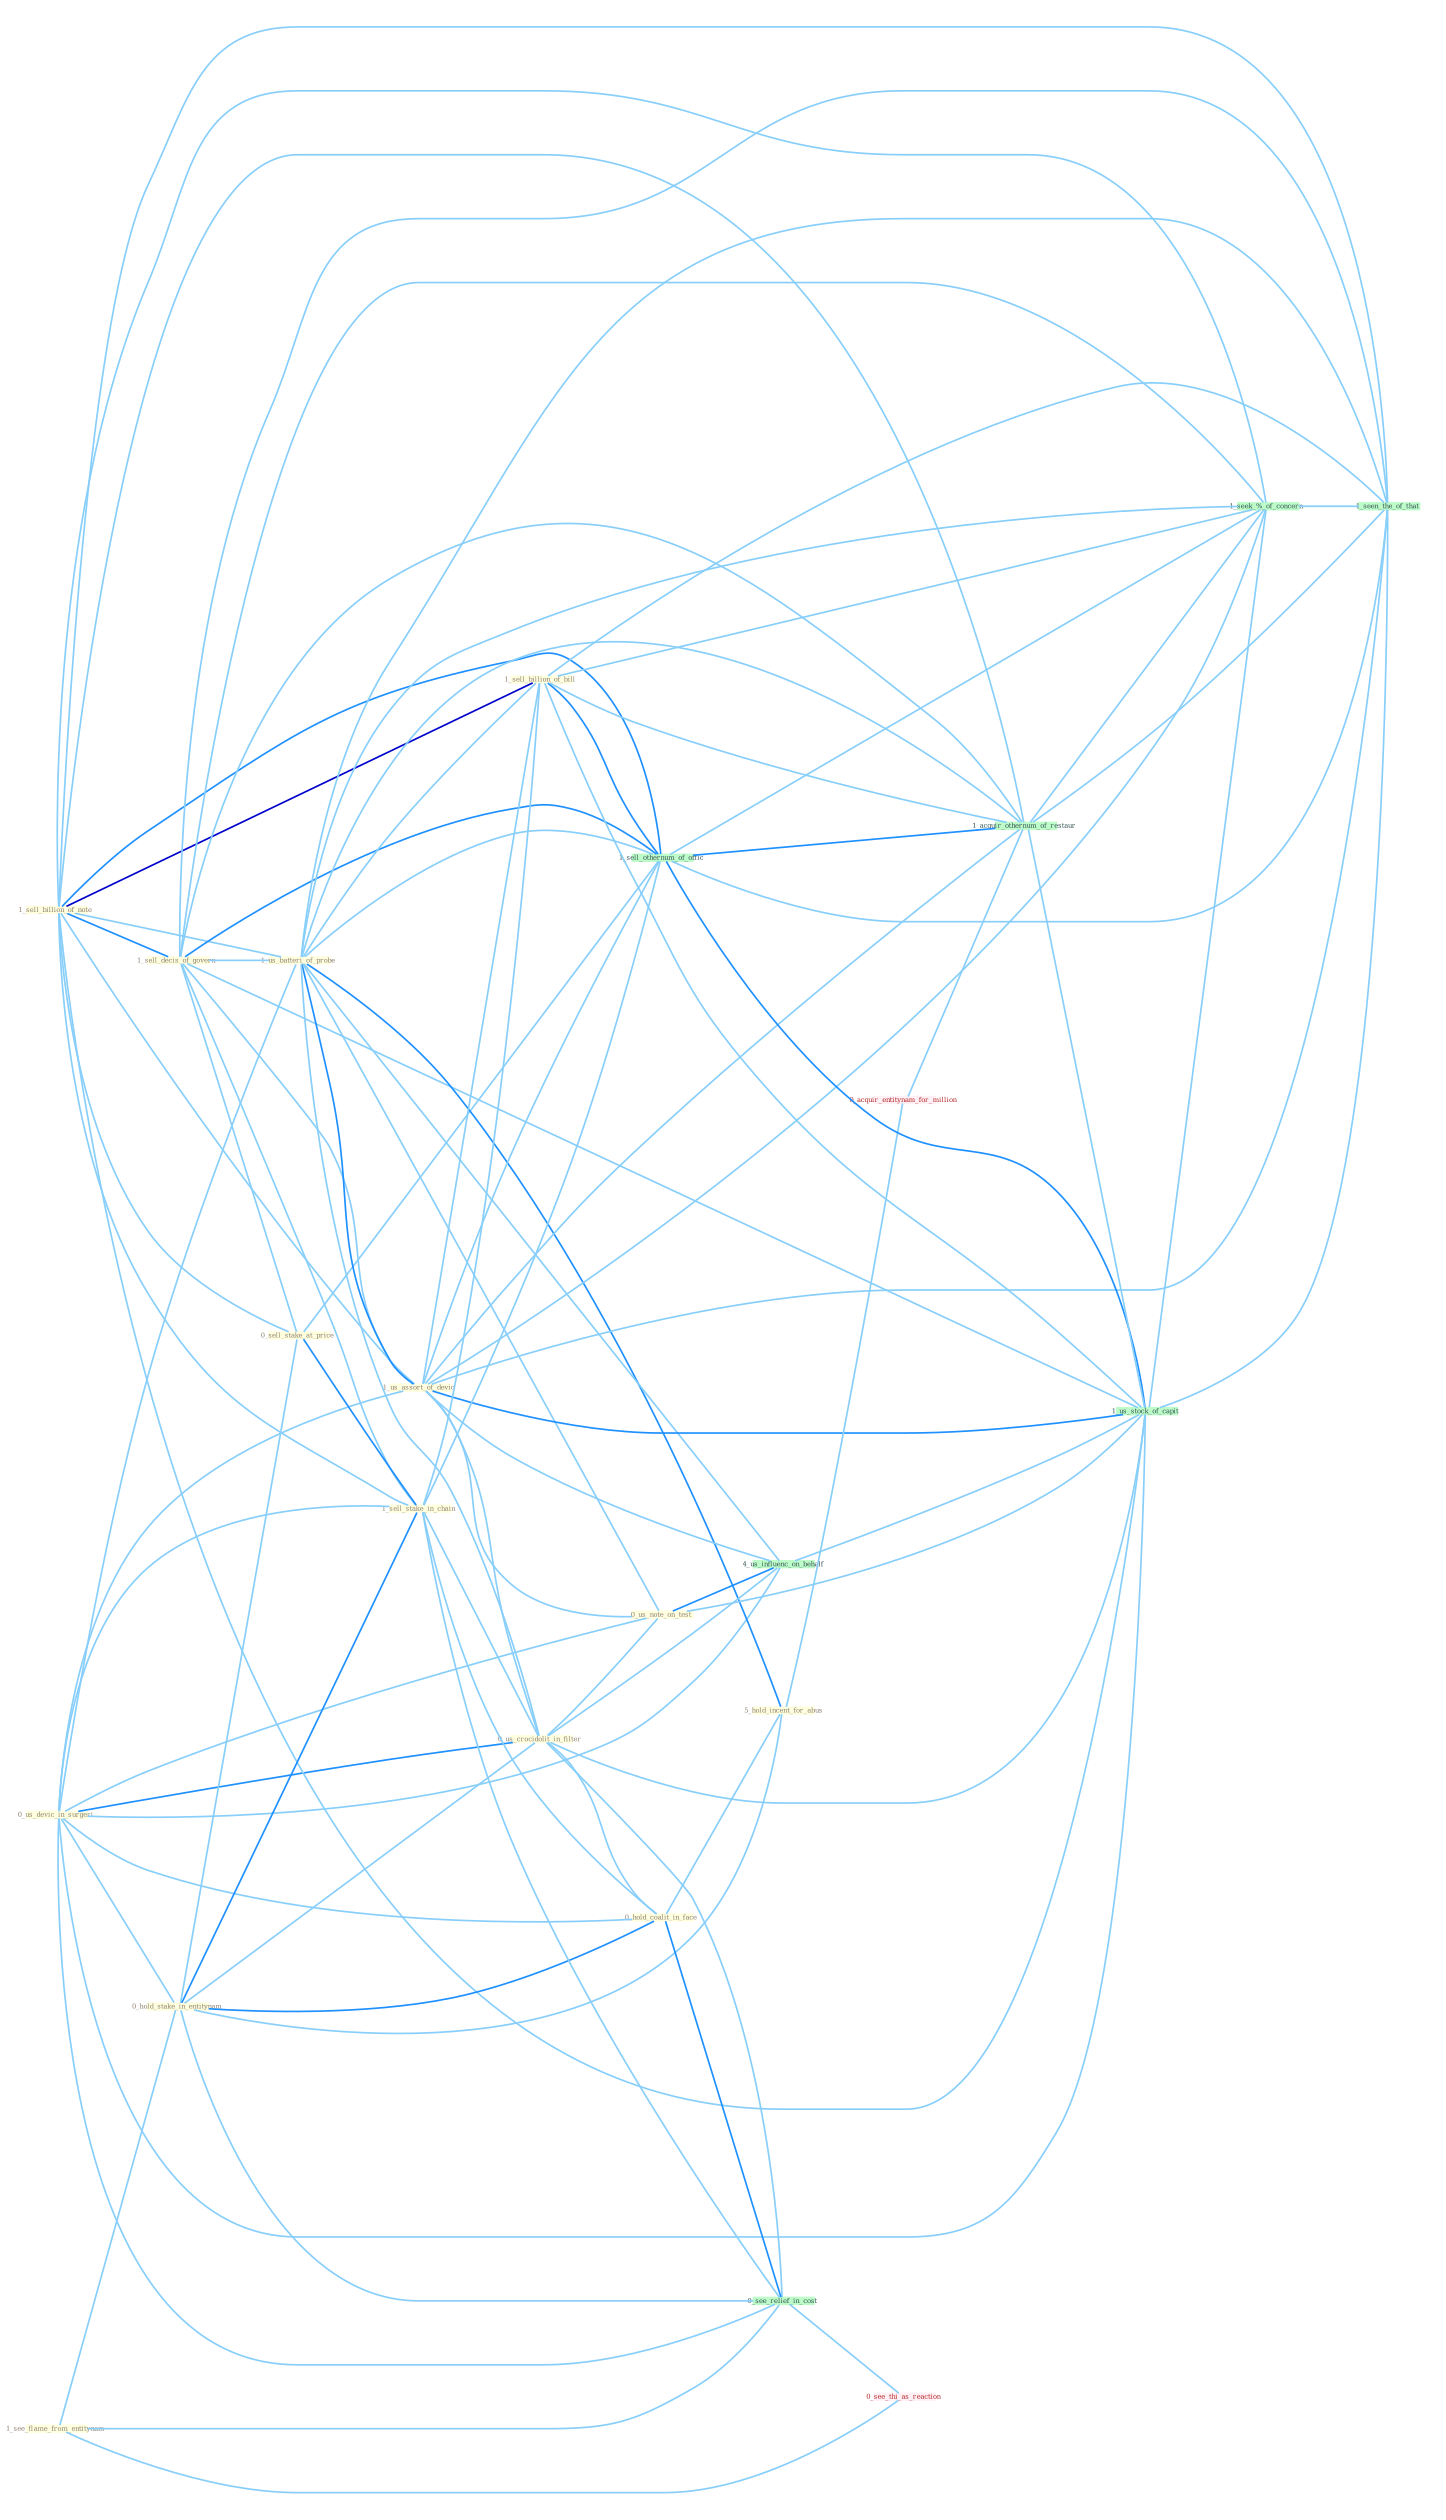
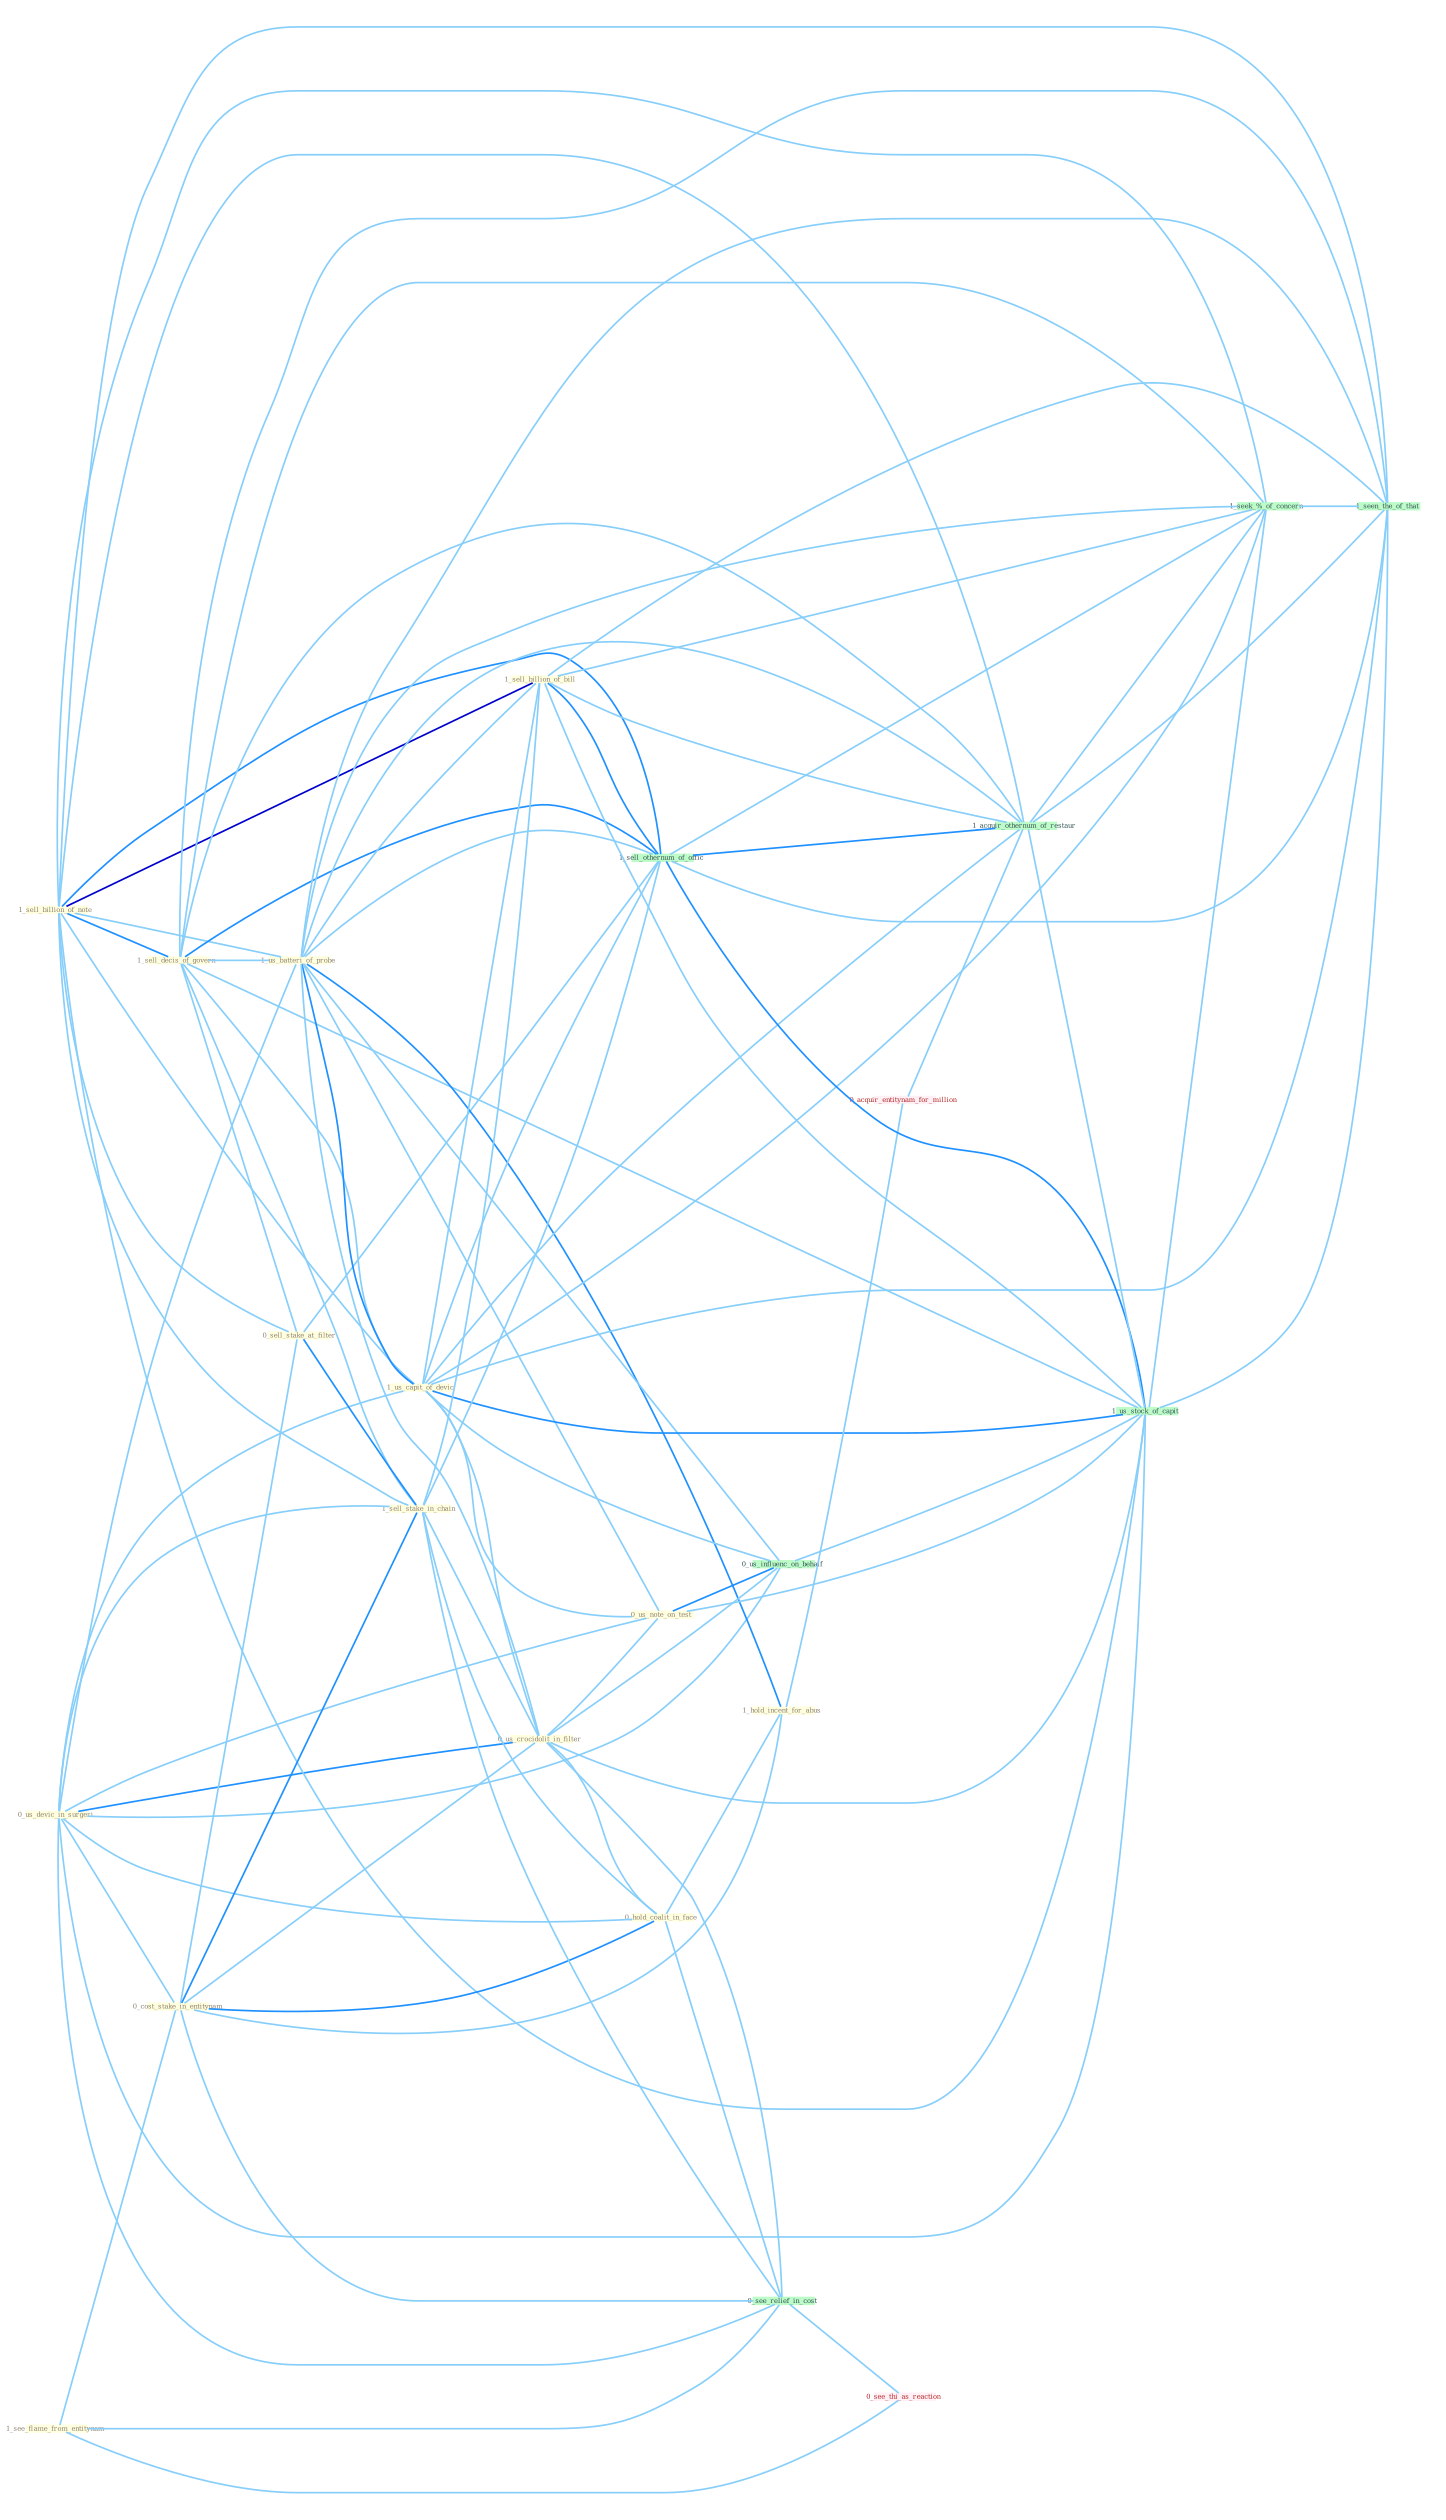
node "0_sell_stake_at_price": label "0_sell_stake_at_price" -> "0_sell_stake_at_filter"
node "1_us_assort_of_devic": label "1_us_assort_of_devic" -> "1_us_capit_of_devic"
node "4_us_influenc_on_behalf": label "4_us_influenc_on_behalf" -> "0_us_influenc_on_behalf"
node "5_hold_incent_for_abus": label "5_hold_incent_for_abus" -> "1_hold_incent_for_abus"
node "0_hold_stake_in_entitynam": label "0_hold_stake_in_entitynam" -> "0_cost_stake_in_entitynam"
edge "0_hold_coalit_in_face" -- "0_see_relief_in_cost": color #1e90ff -> #87cefa
